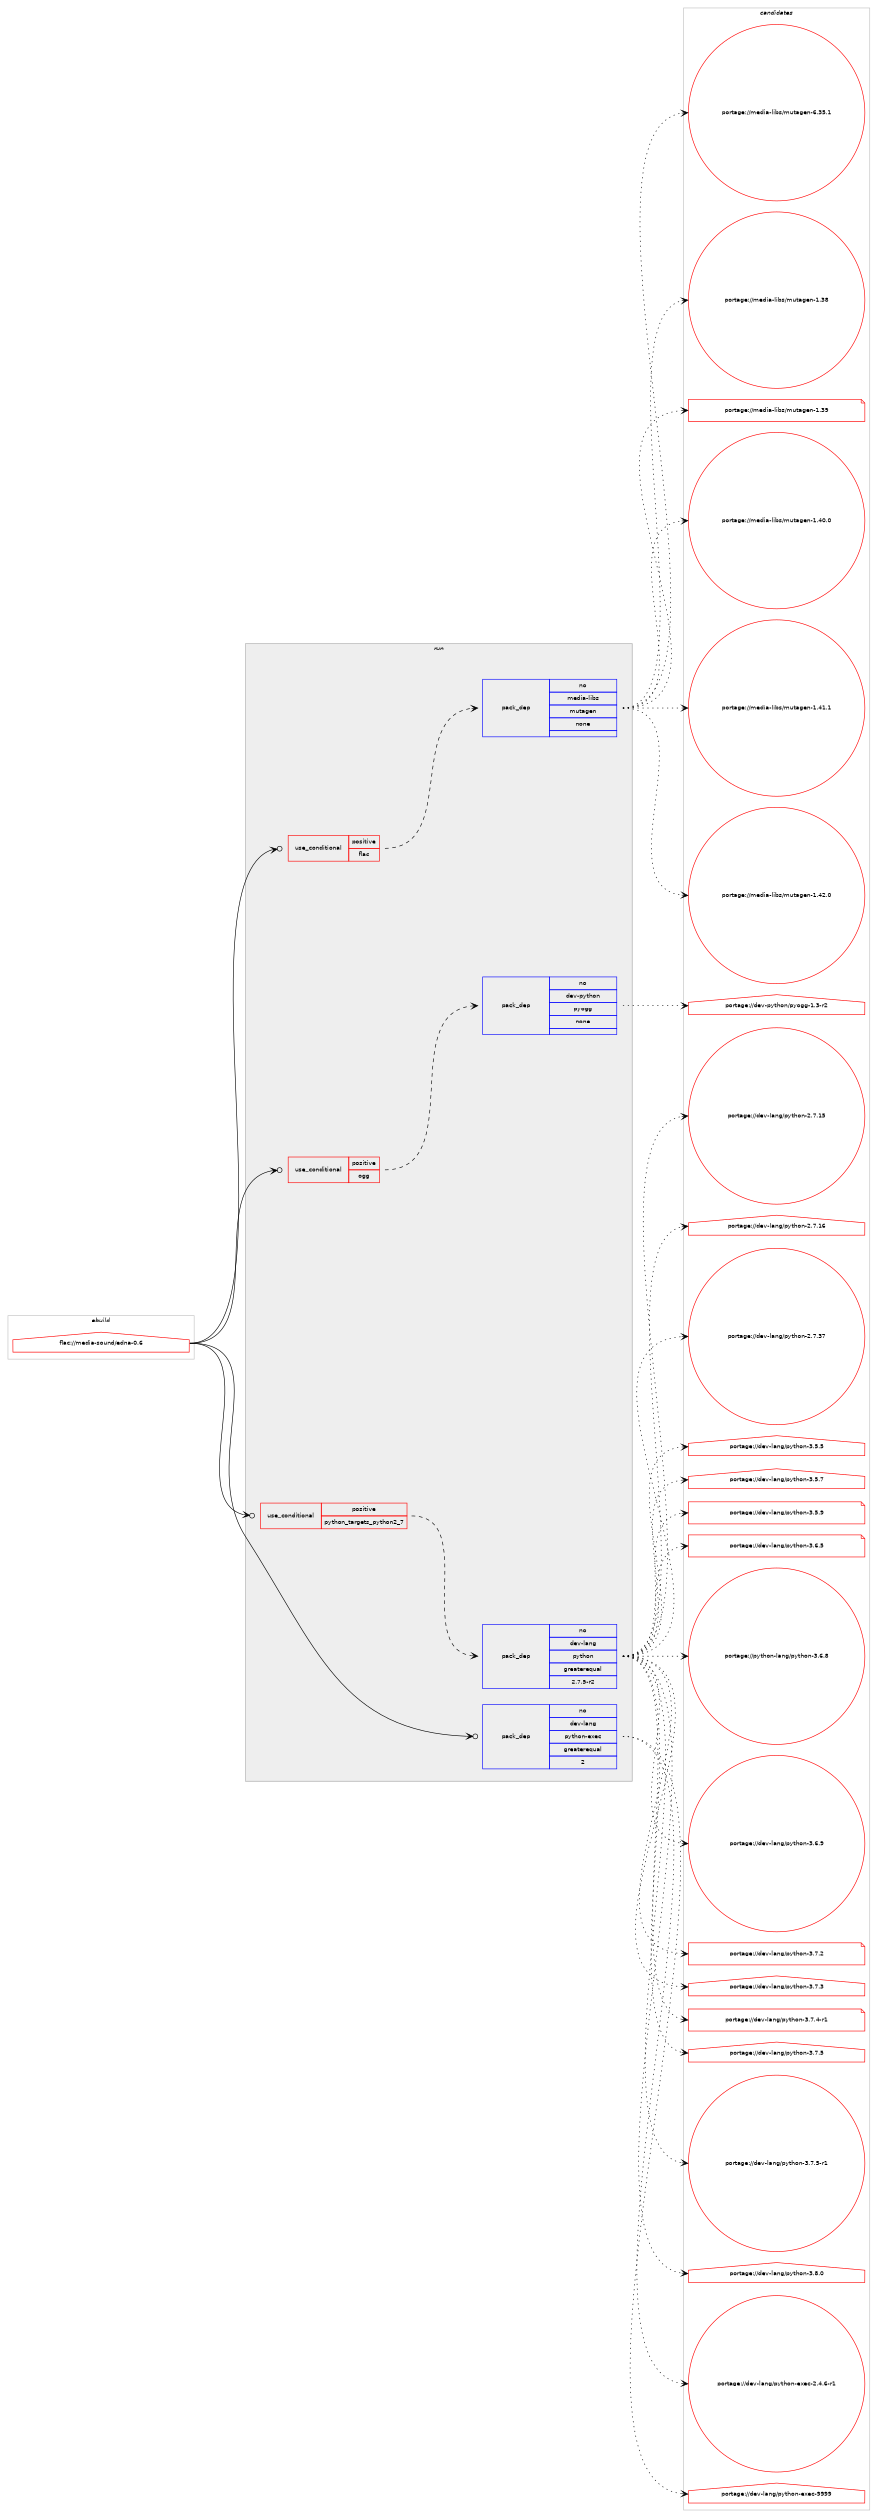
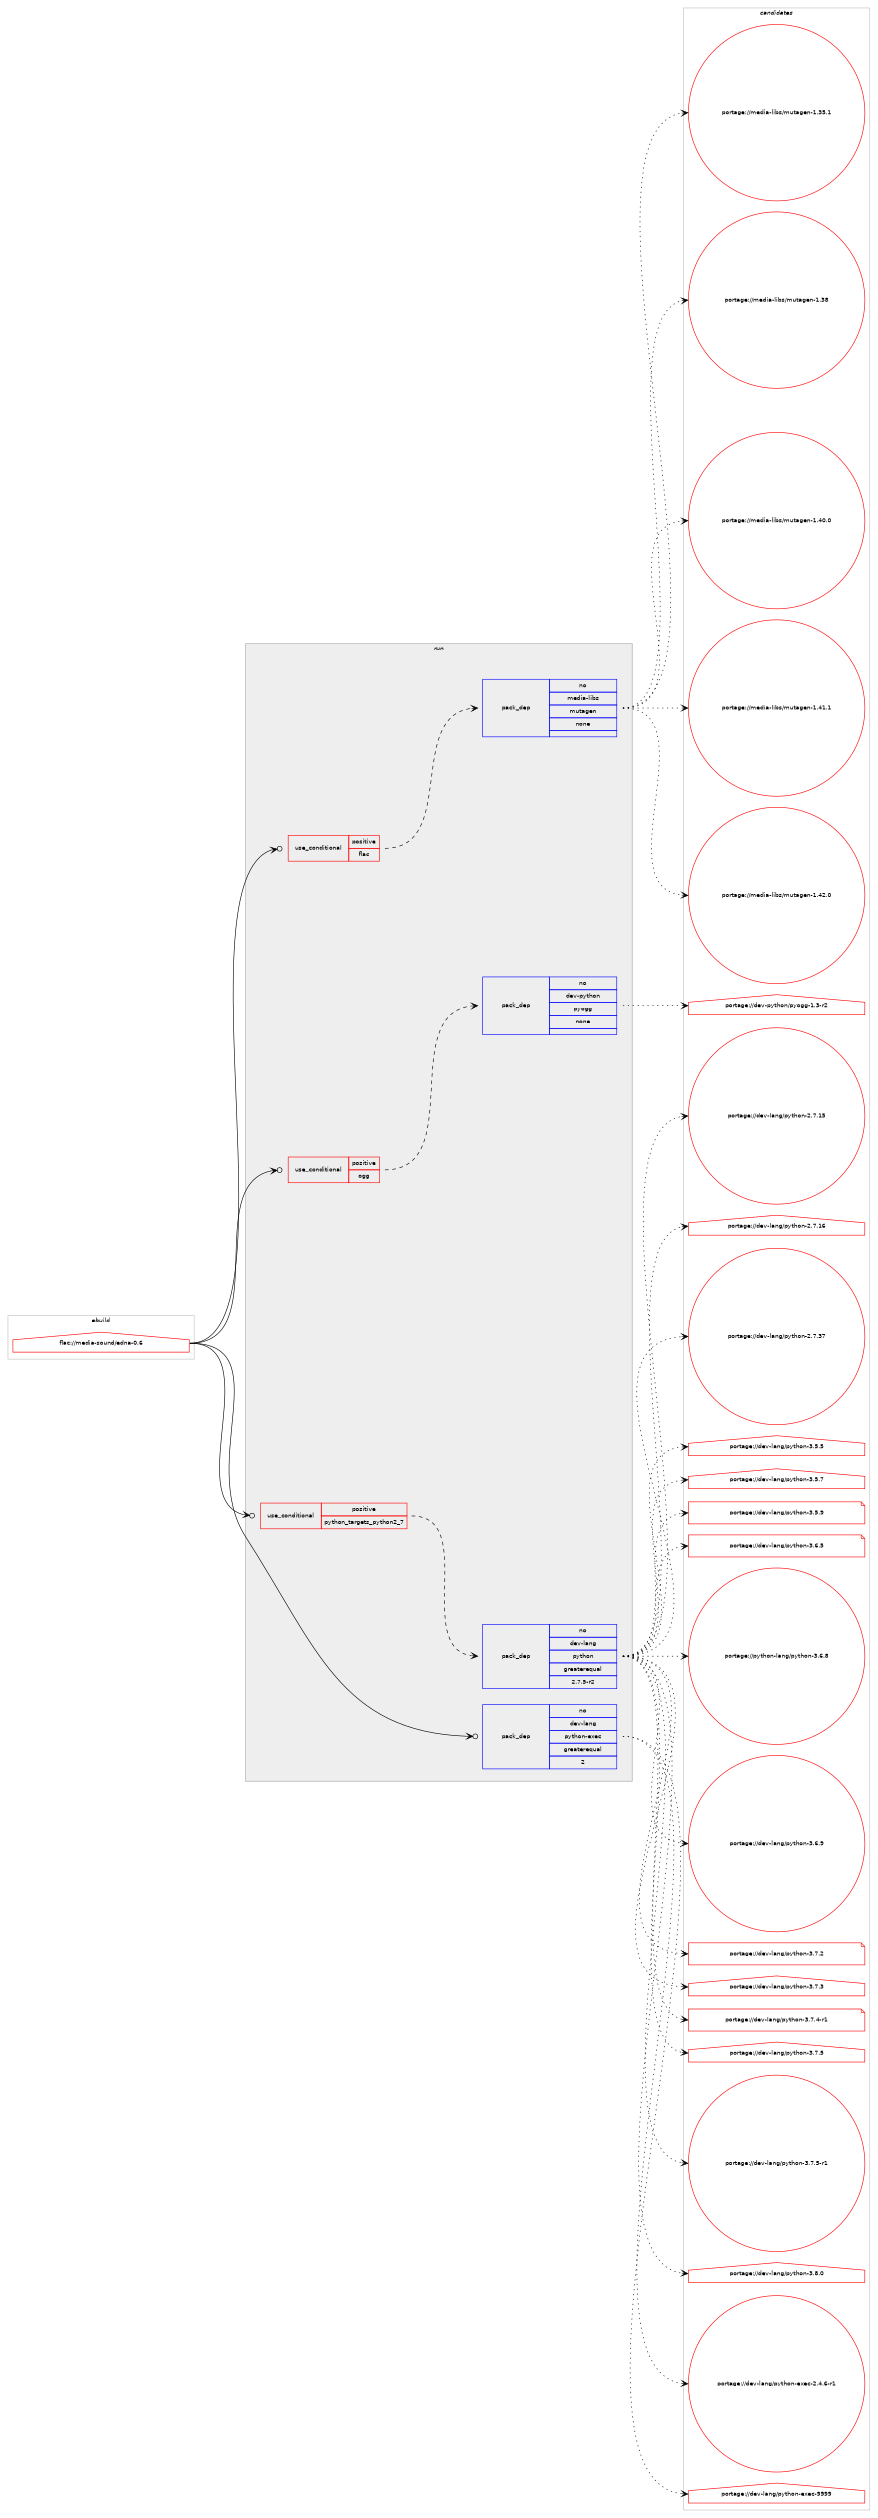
node "portage://media-libs/mutagen-6.35.1": label "portage://media-libs/mutagen-6.35.1" -> "portage://media-libs/mutagen-1.35.1"
node "portage://media-libs/mutagen-1.39": removed
